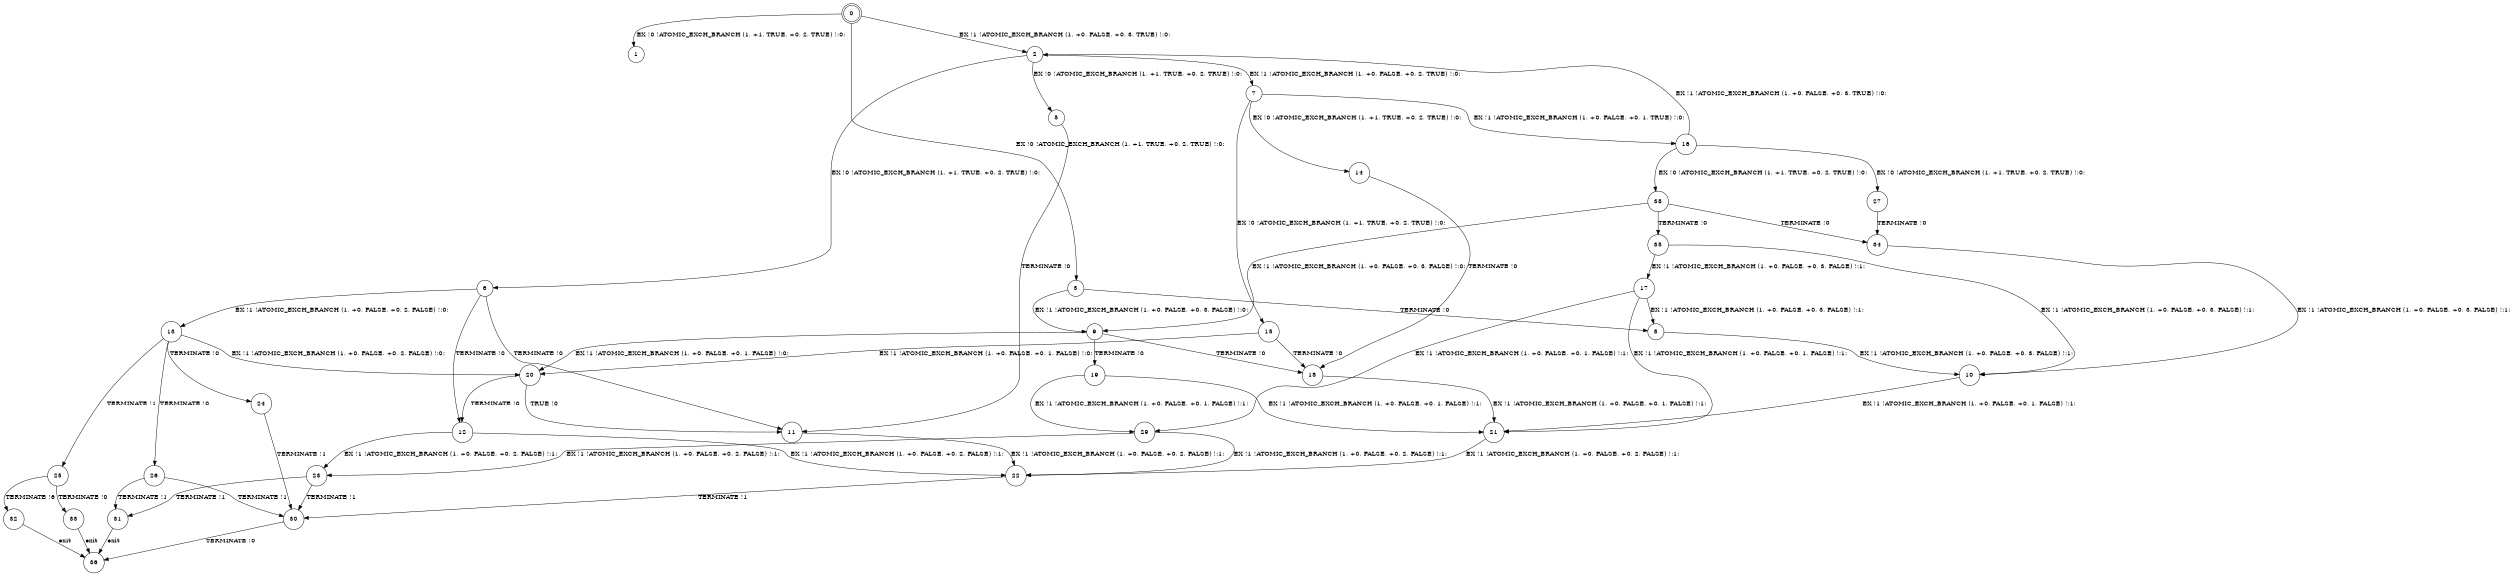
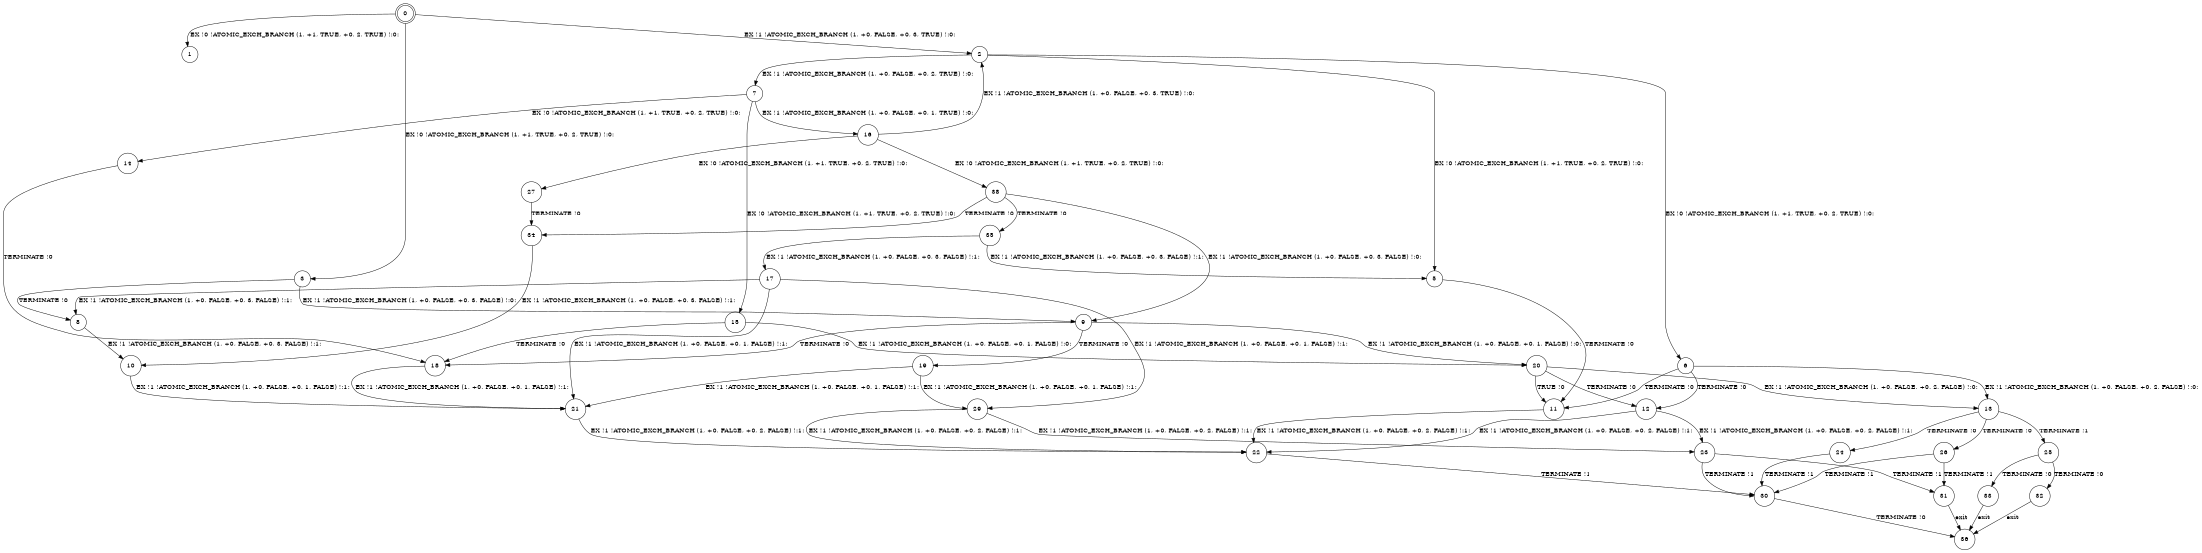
edge "35" -> "10": now "35" -> "5"
edge "13" -> "20": reversed
edge "25" -> "32": label "TERMINATE !6" -> "TERMINATE !0"
